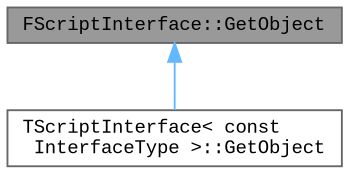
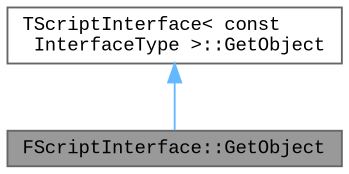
edge "TScriptInterface< const InterfaceType >::GetObject" -> "FScriptInterface::GetObject": reversed
